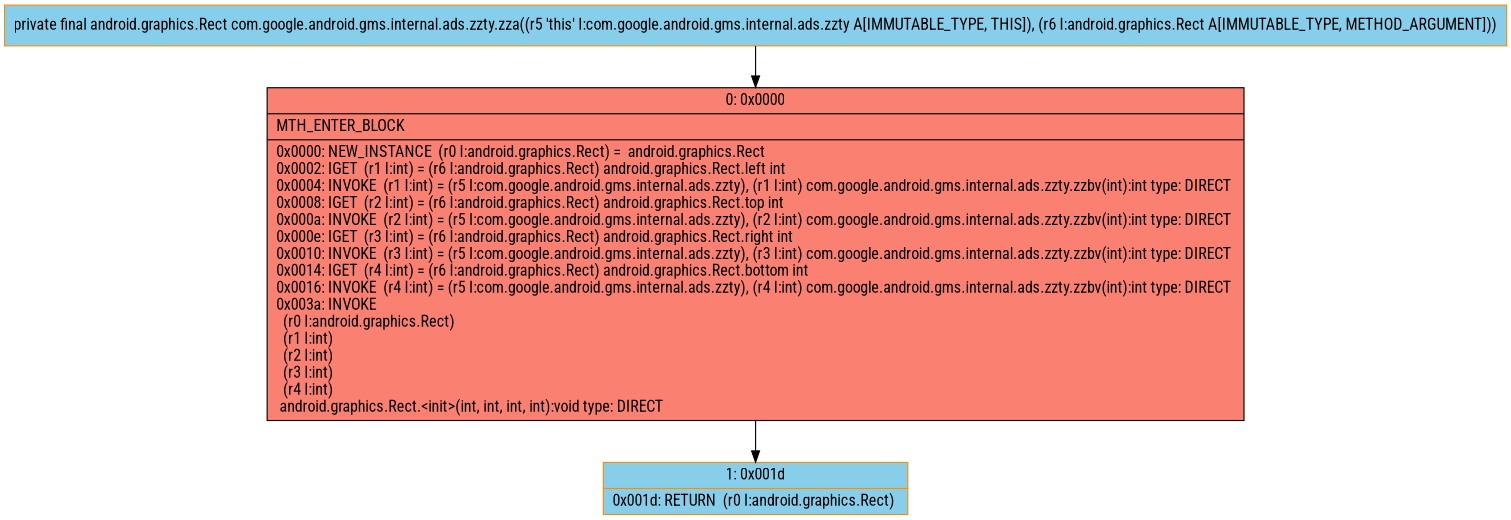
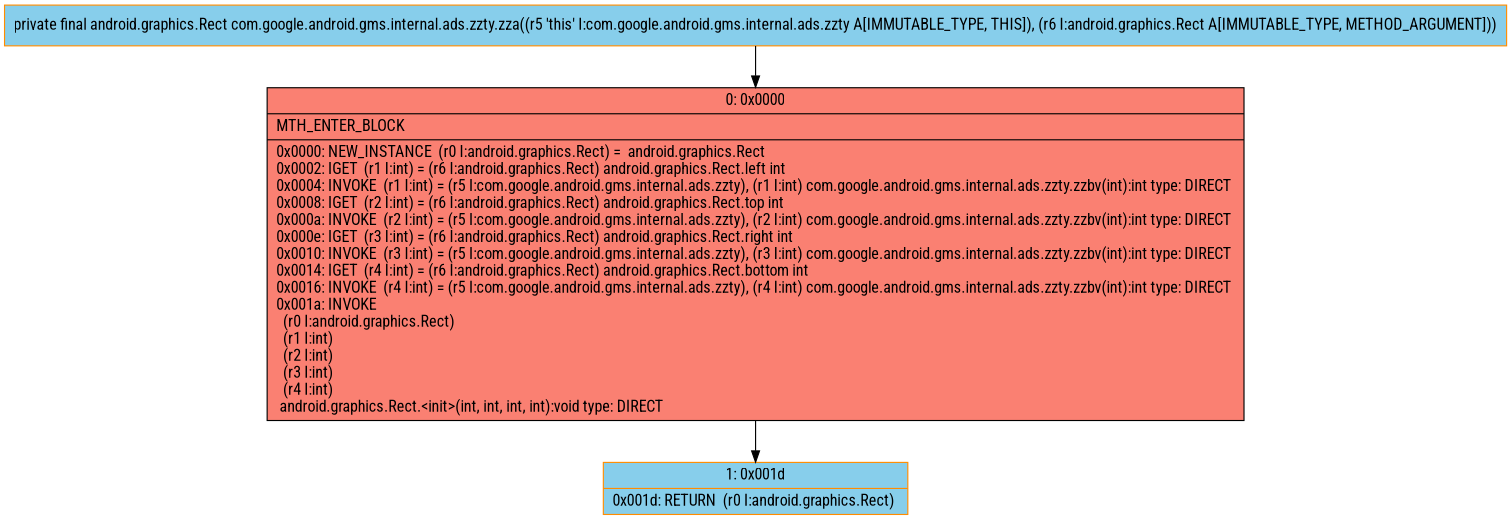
node "0: 0x0000": text "0x003a: INVOKE" -> "0x001a: INVOKE"
